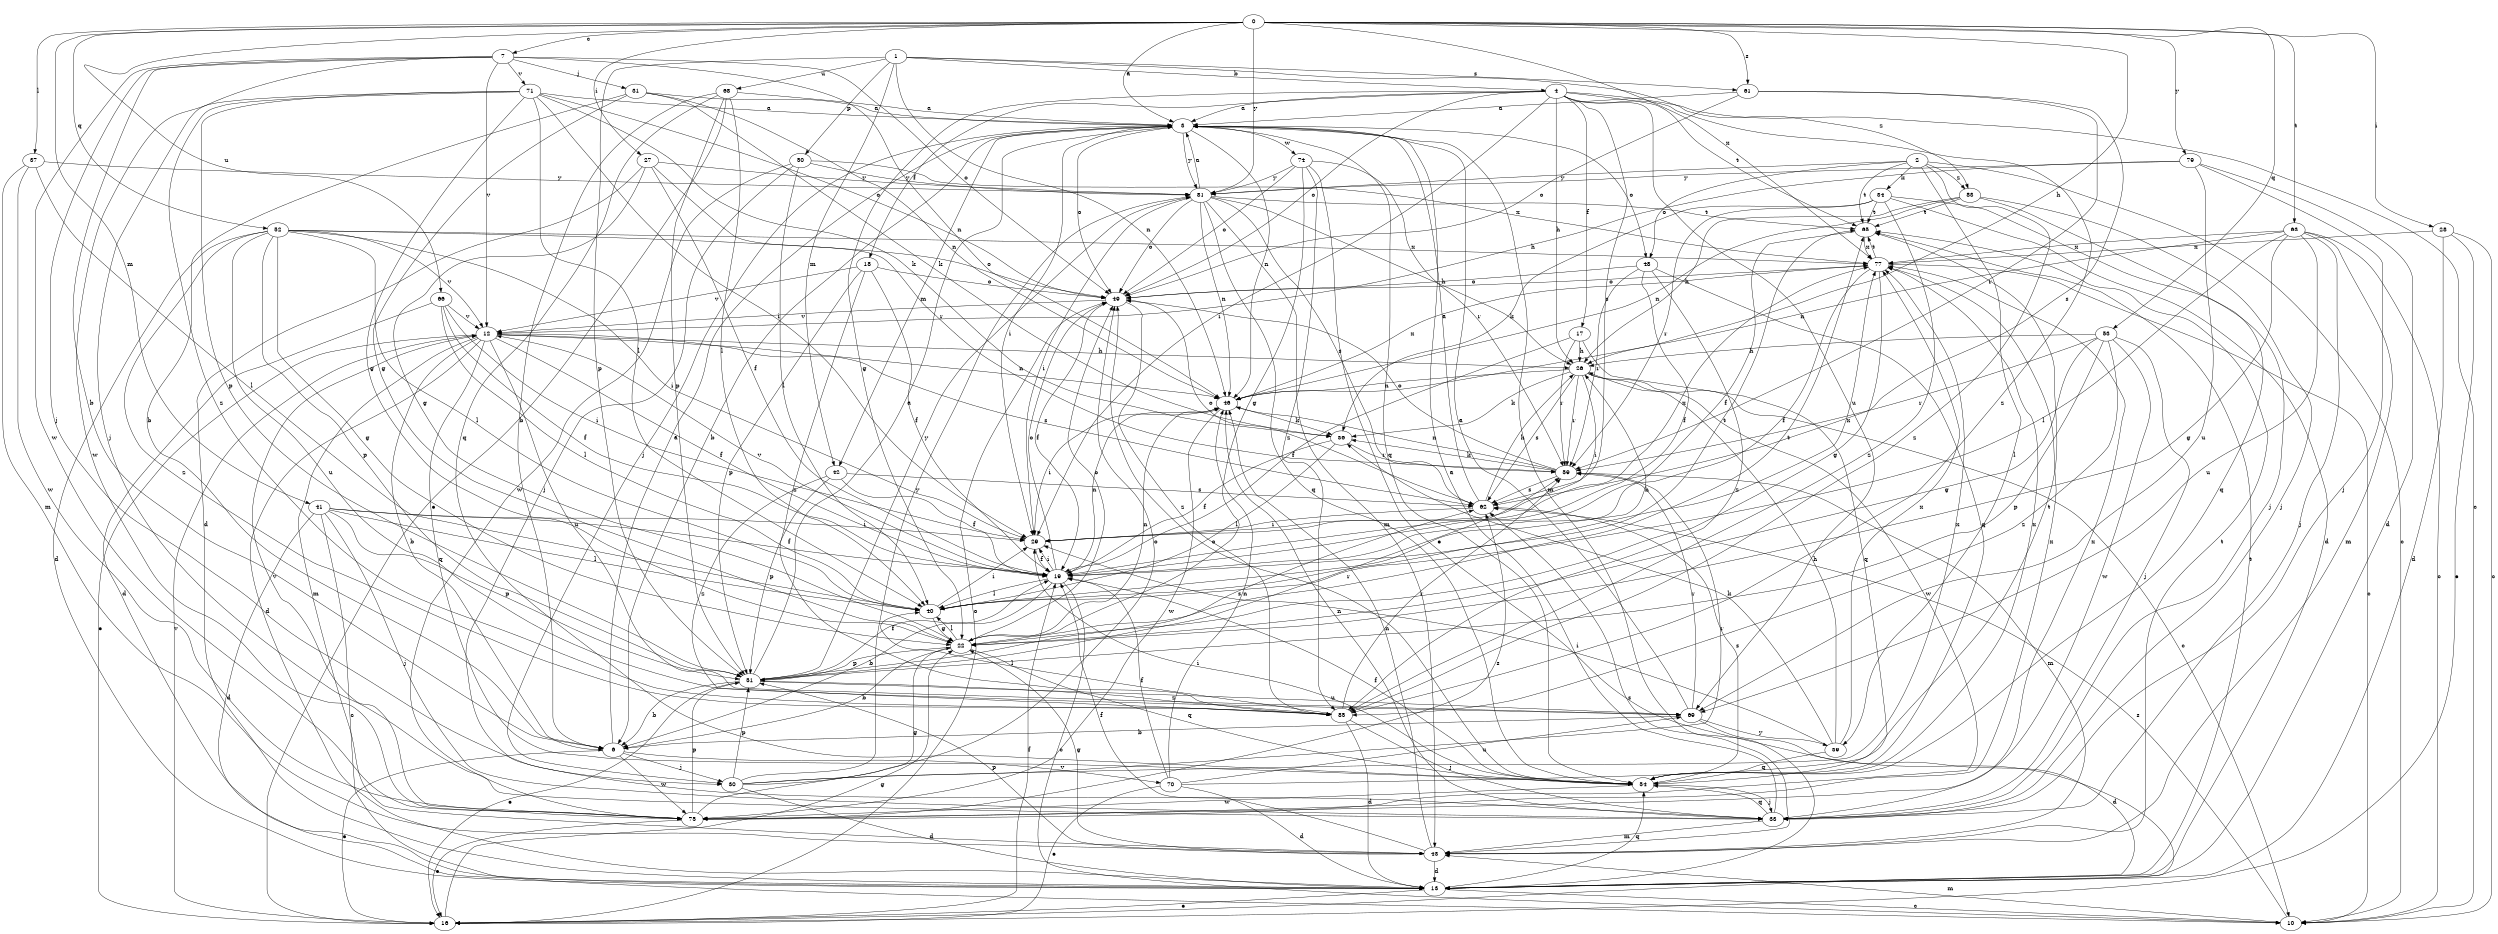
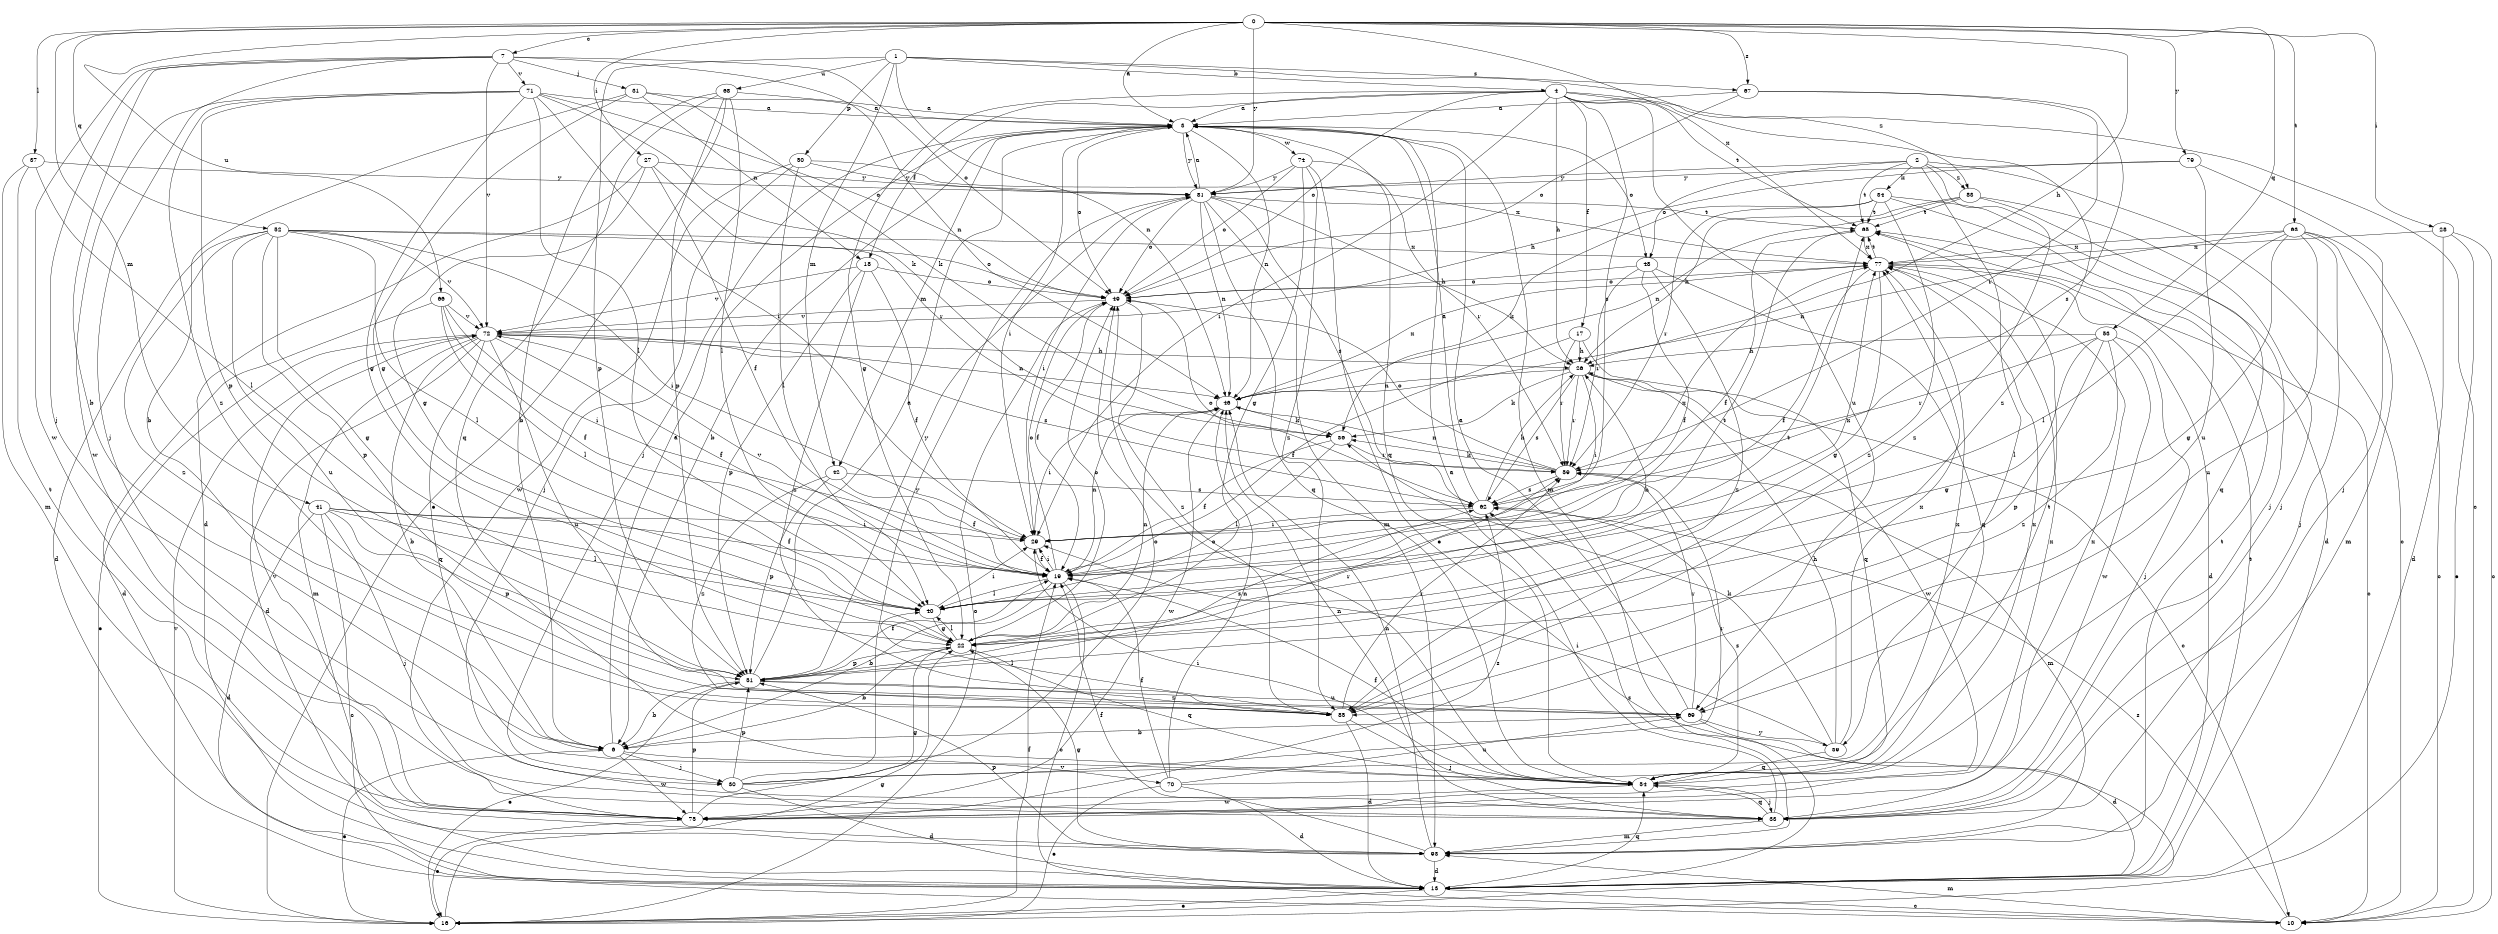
node "61": label "61" -> "67"
edge "31" -> "46": now "31" -> "18"
node "12": label "12" -> "72"
edge "37" -> "75": label "w" -> "t"
edge "79" -> "13": now "77" -> "13"
node "43": label "43" -> "93"
